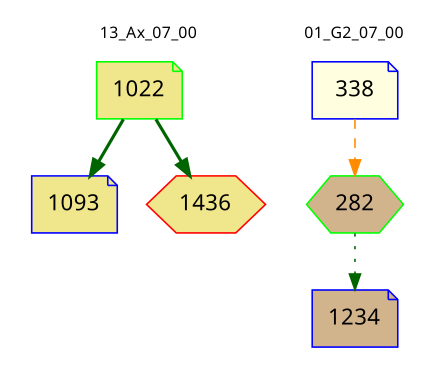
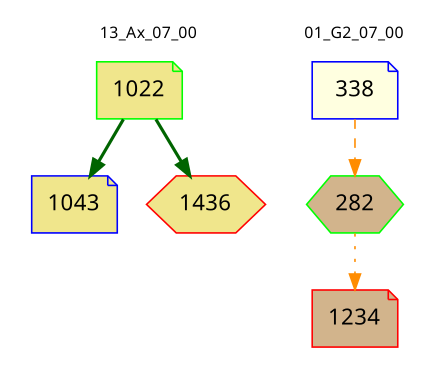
node "1093": label "1093" -> "1043"
edge "282" -> "1234": color darkgreen -> darkorange
node "1234": color blue -> red
